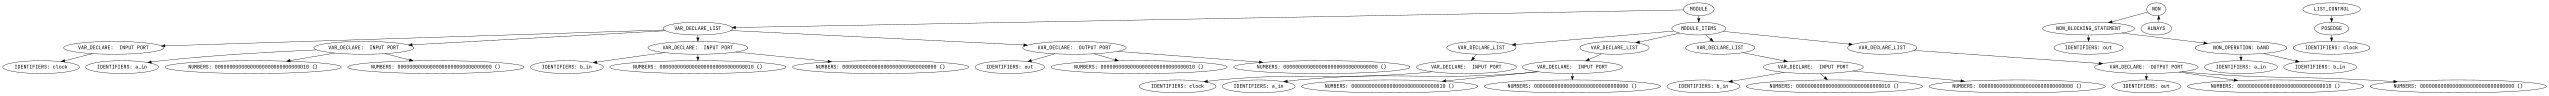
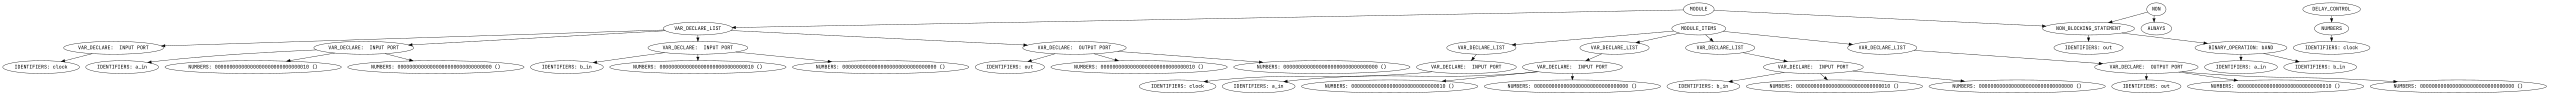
node "LIST_CONTROL": label "LIST_CONTROL" -> "DELAY_CONTROL"
edge "MODULE" -> "MODULE_ITEMS": now "MODULE" -> "NON_BLOCKING_STATEMENT"
edge "ALWAYS" -> "NON": reversed
node "POSEDGE": label "POSEDGE" -> "NUMBERS"
node "NON_OPERATION: bAND": label "NON_OPERATION: bAND" -> "BINARY_OPERATION: bAND"
